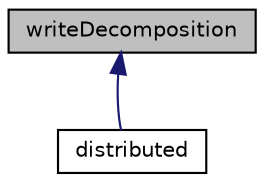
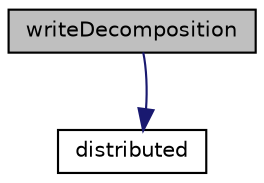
edge "distributed" -> "writeDecomposition": reversed
